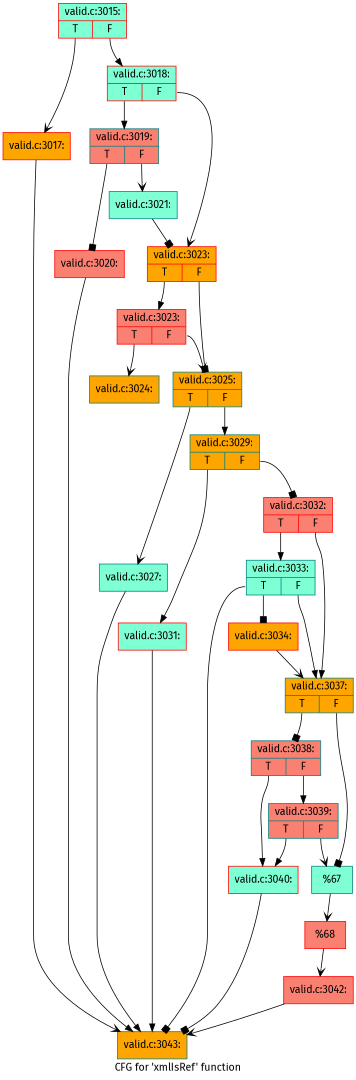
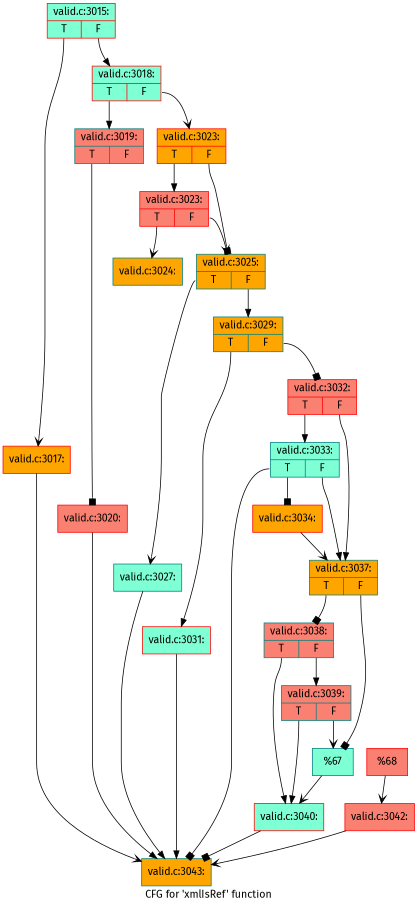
node "valid.c:3021:": removed
edge "%67" -> "%68": now "%67" -> "valid.c:3040:"
